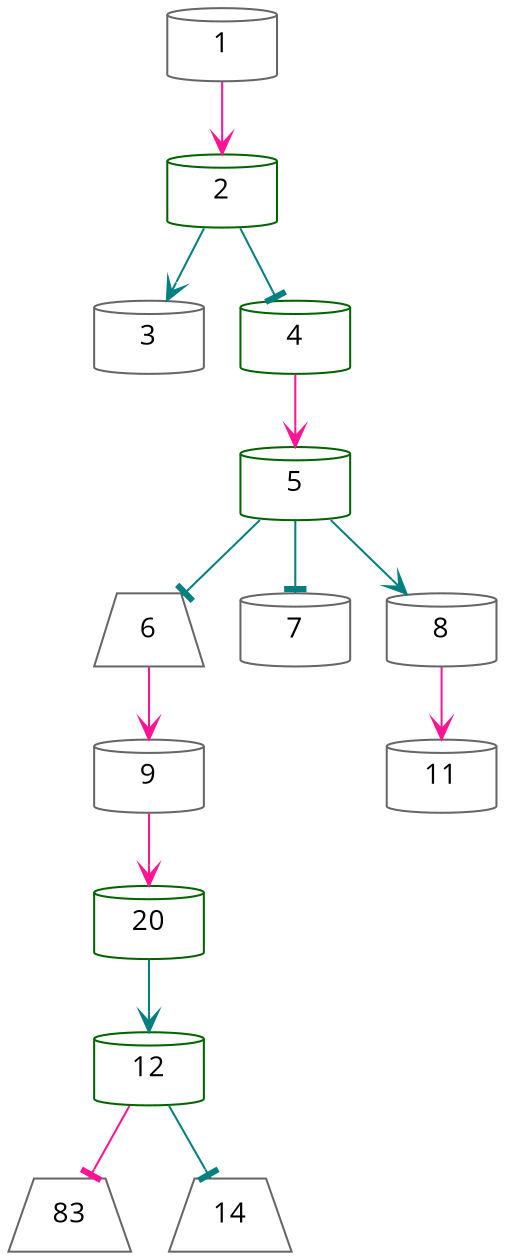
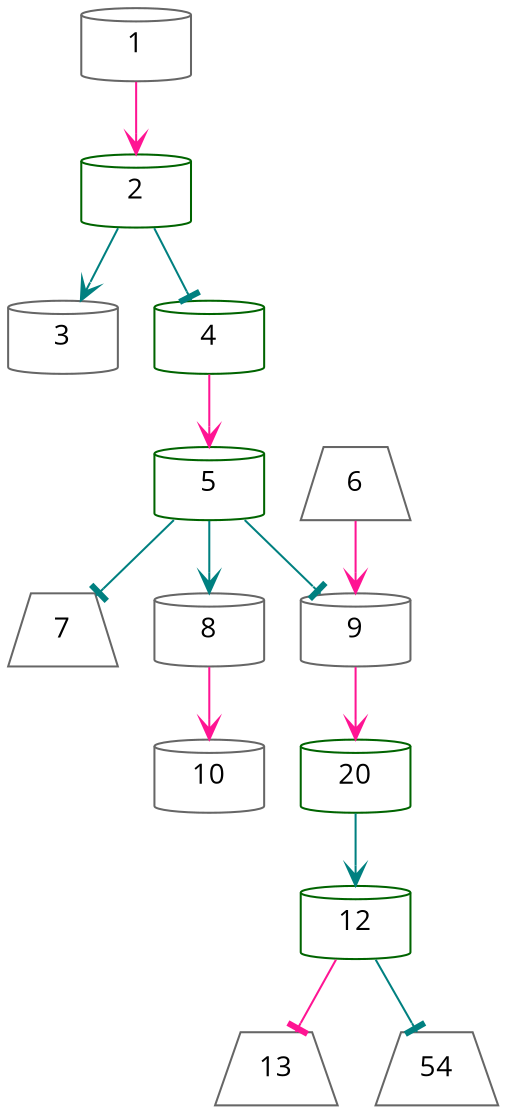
edge "5" -> "6": now "5" -> "9"
node "7": shape cylinder -> trapezium
node "11": label "11" -> "10"
node "83": label "83" -> "13"
node "14": label "14" -> "54"
